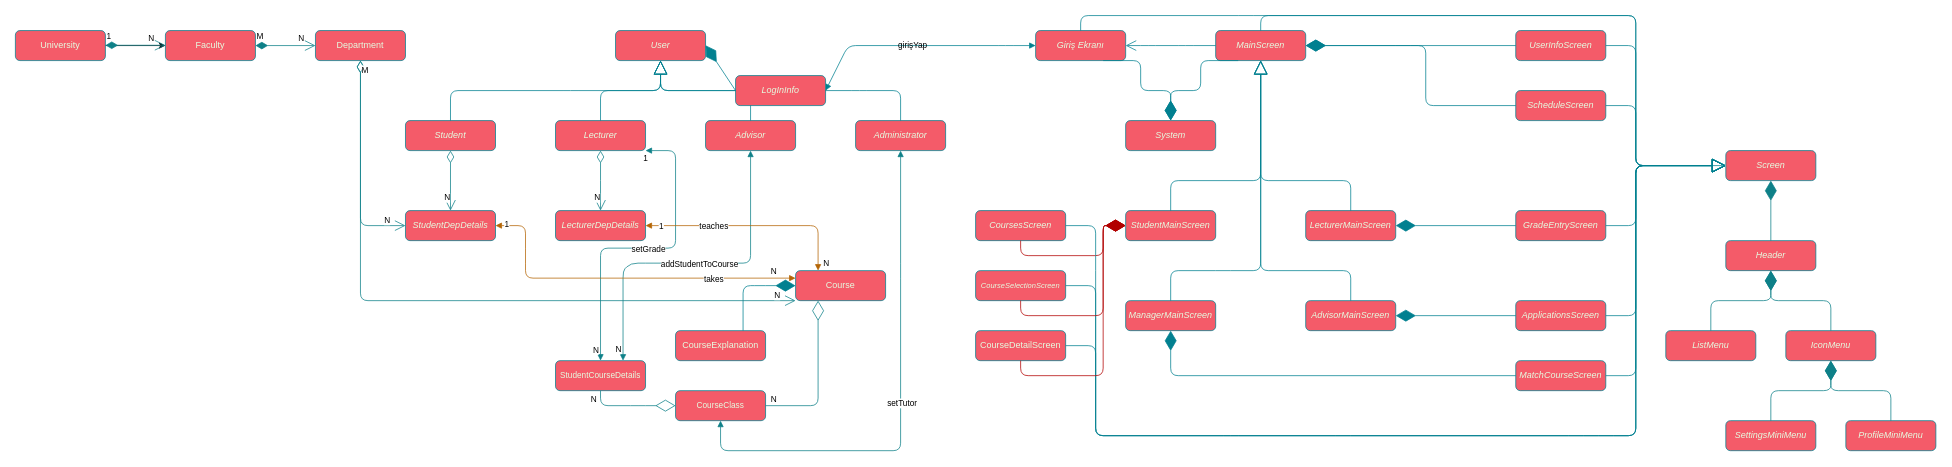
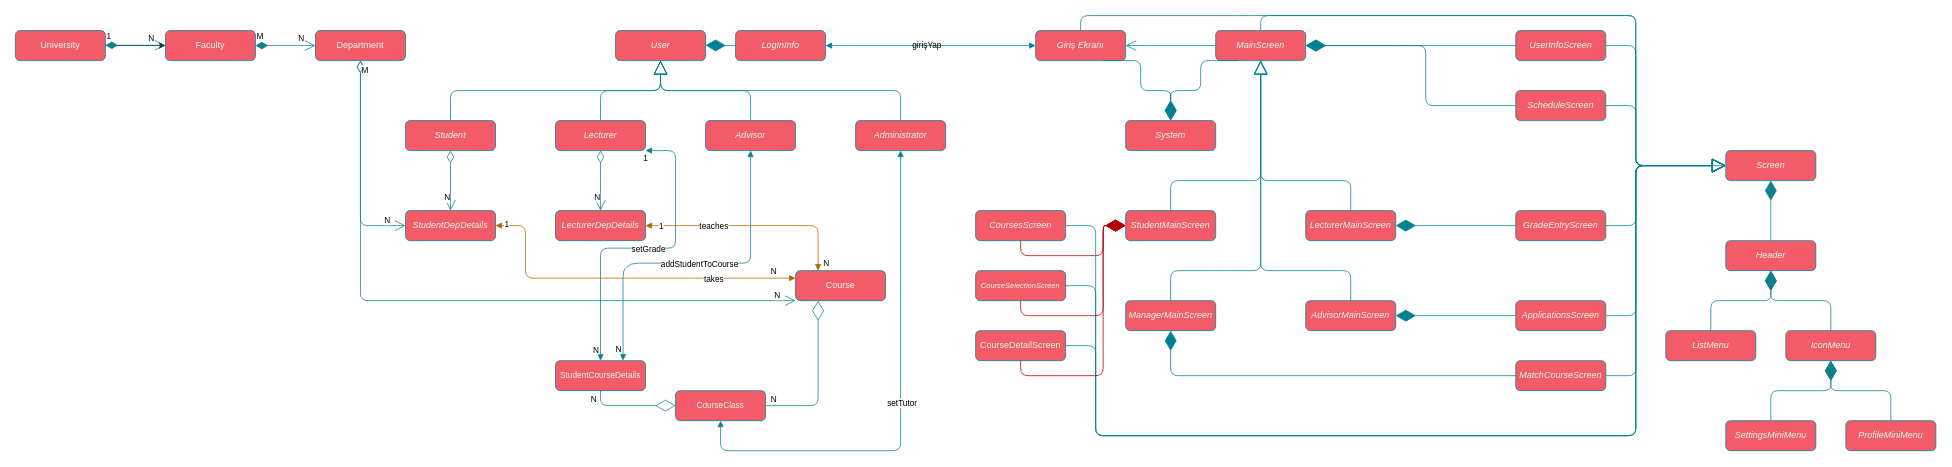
node "LogInInfo": moved (780, 90) -> (780, 45)
edge "CourseExplanation" -> "Course": removed
node "CourseExplanation": removed
